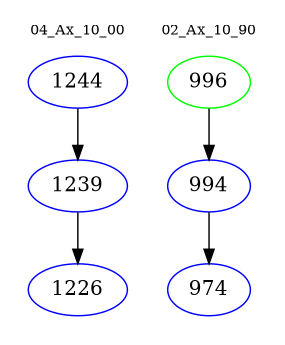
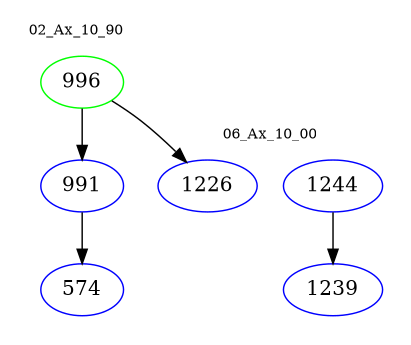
cluster "04_Ax_10_00": label "04_Ax_10_00" -> "06_Ax_10_00"
node "994": label "994" -> "991"
edge "1239" -> "1226": now "996" -> "1226"
node "974": label "974" -> "574"
